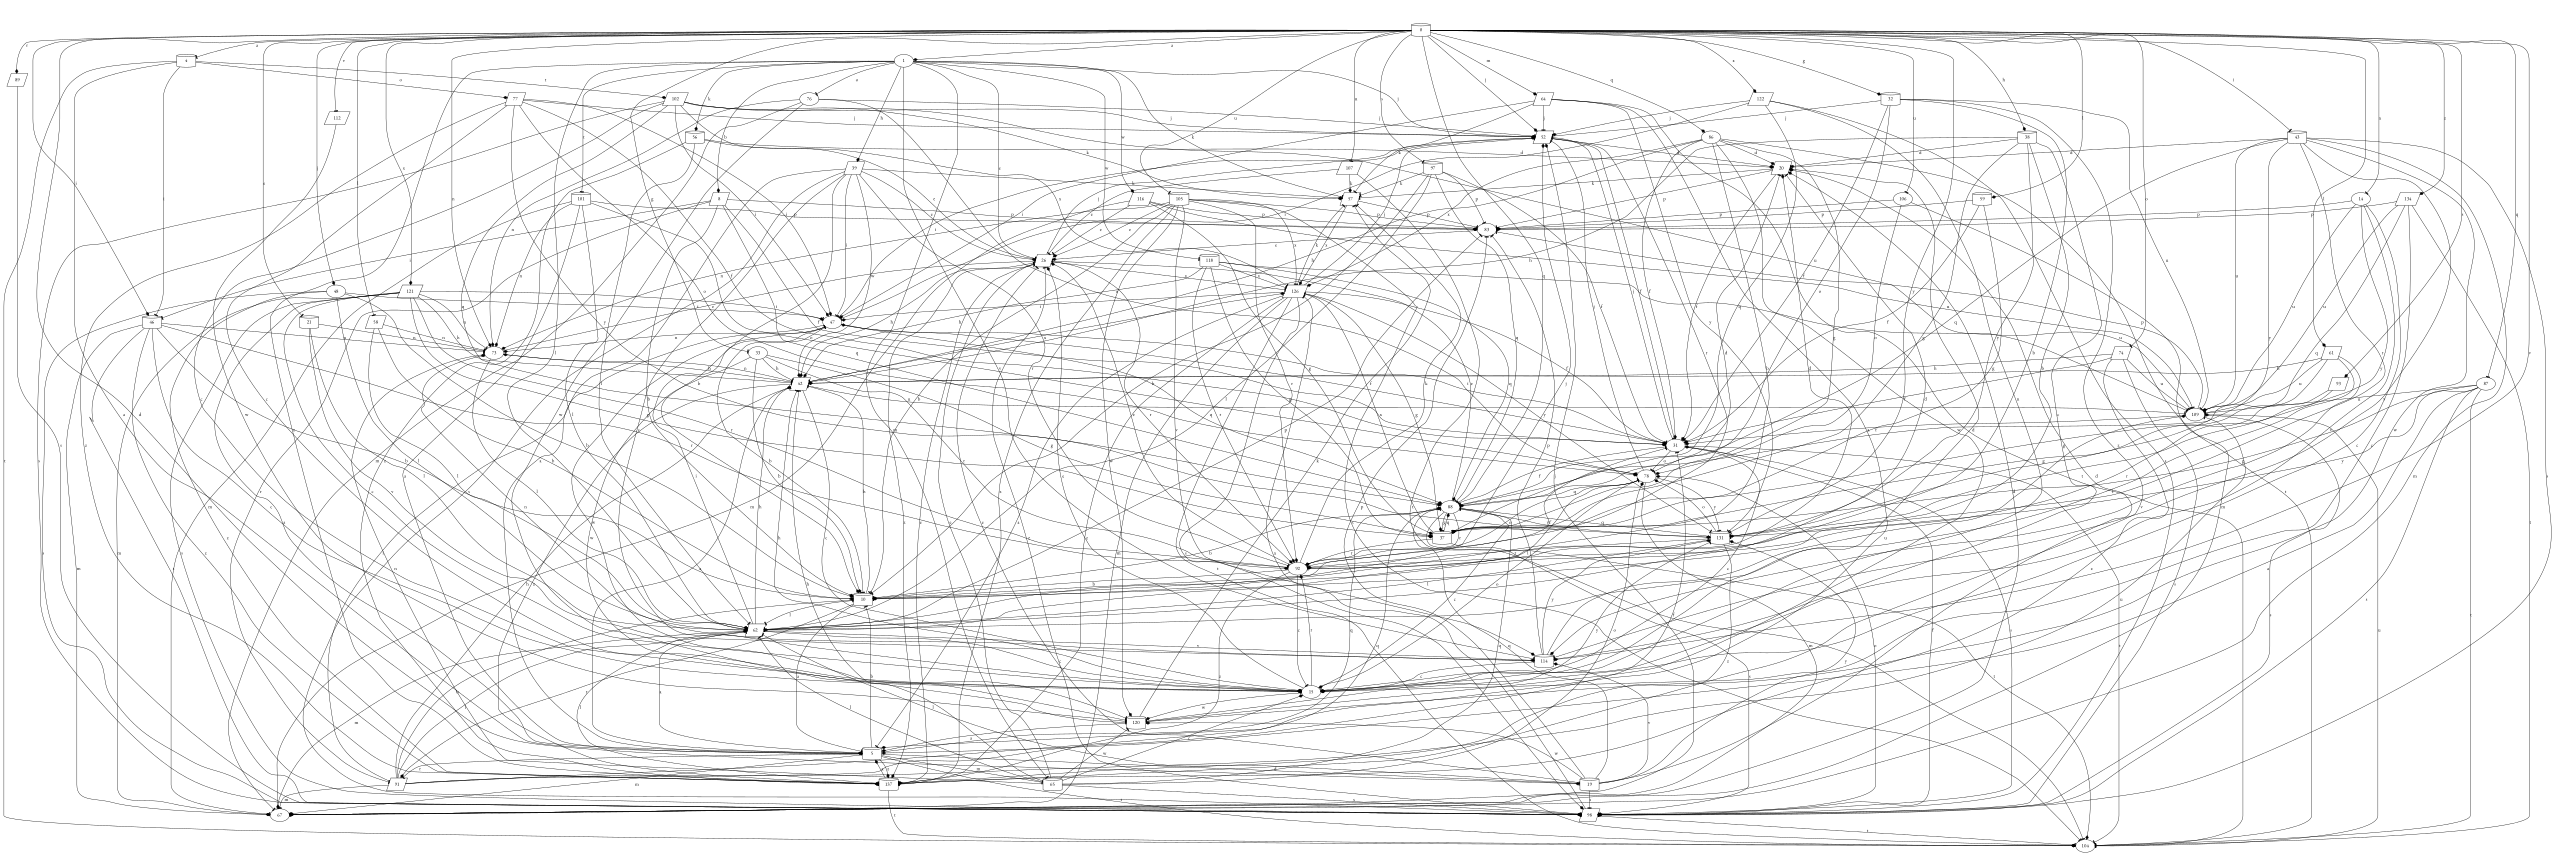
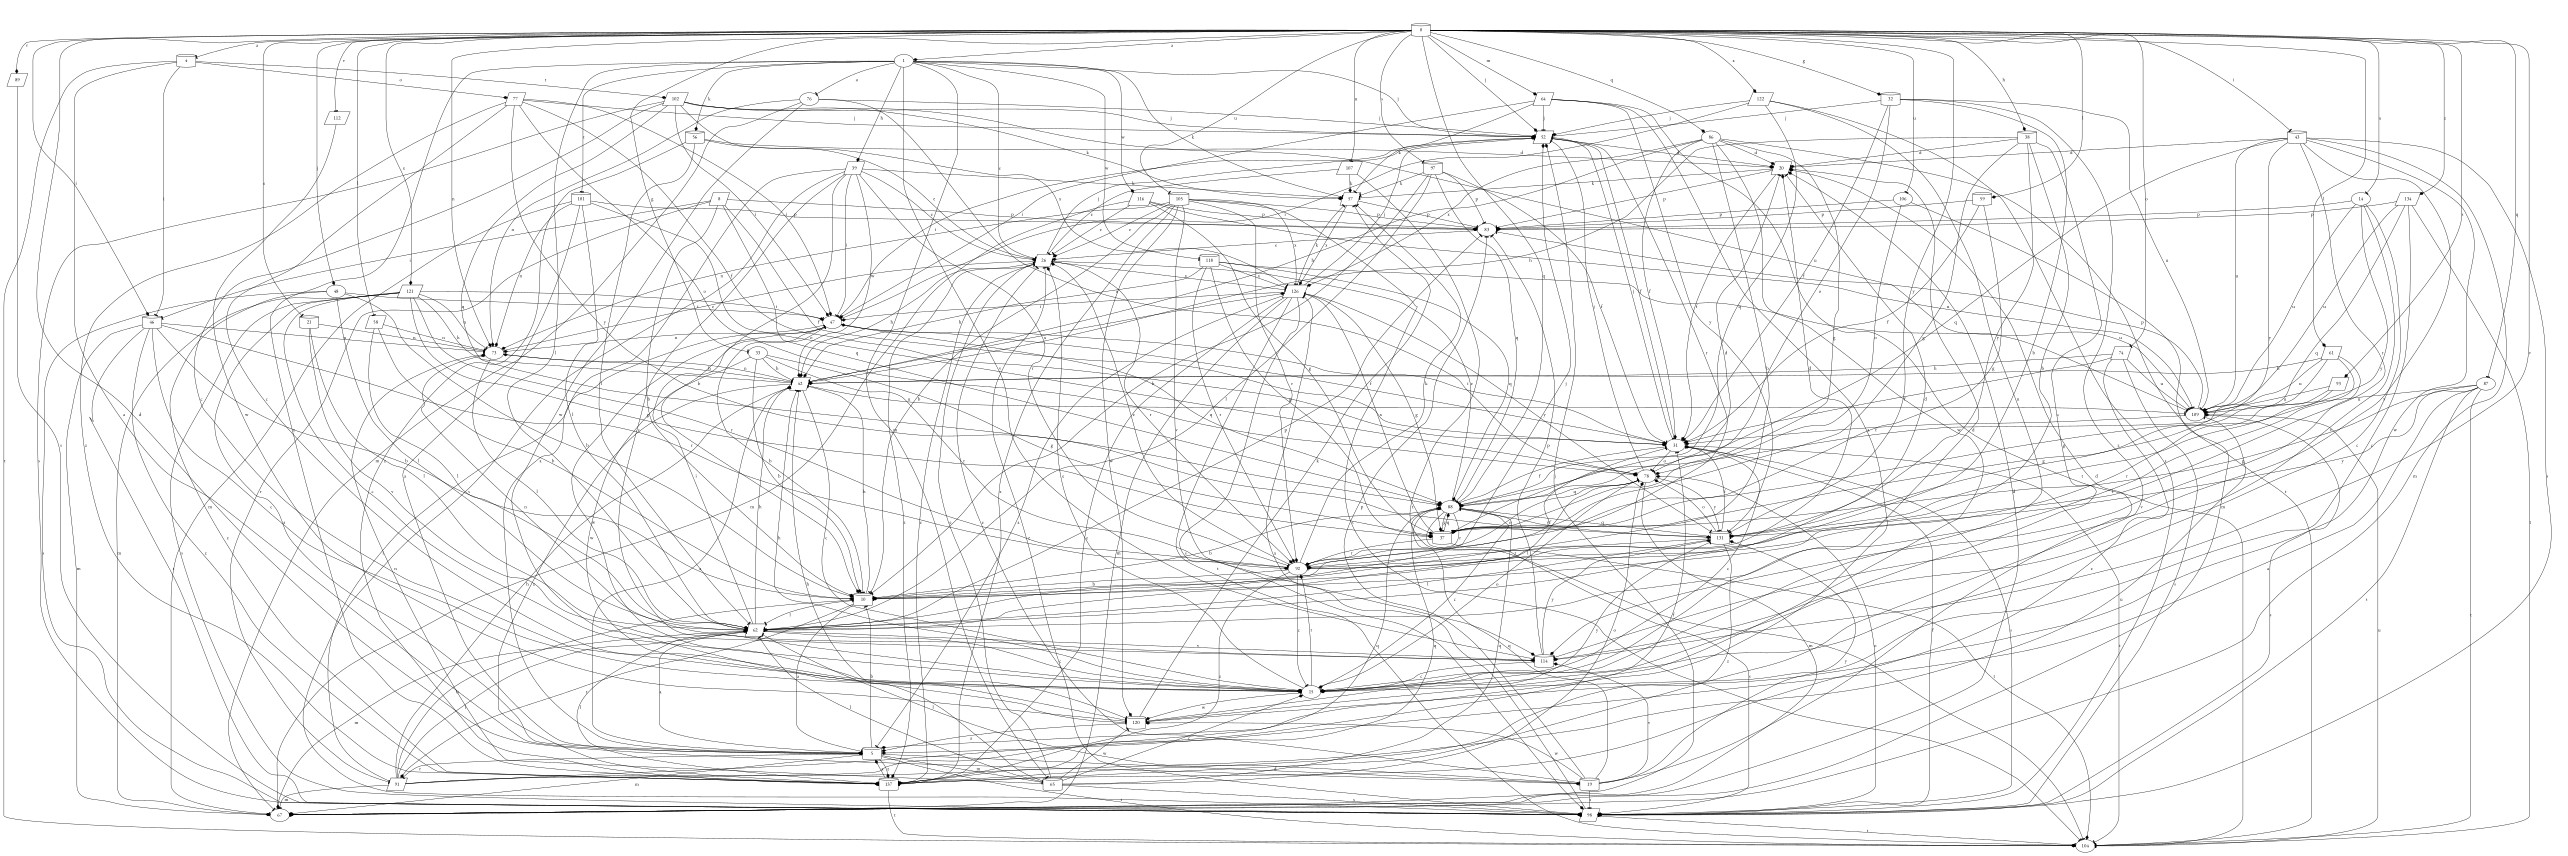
edge "1" -> "8": removed, label "b"
edge "126" -> "31": now "131" -> "31"
edge "114" -> "109": now "93" -> "109"
edge "5" -> "88": now "137" -> "88"
